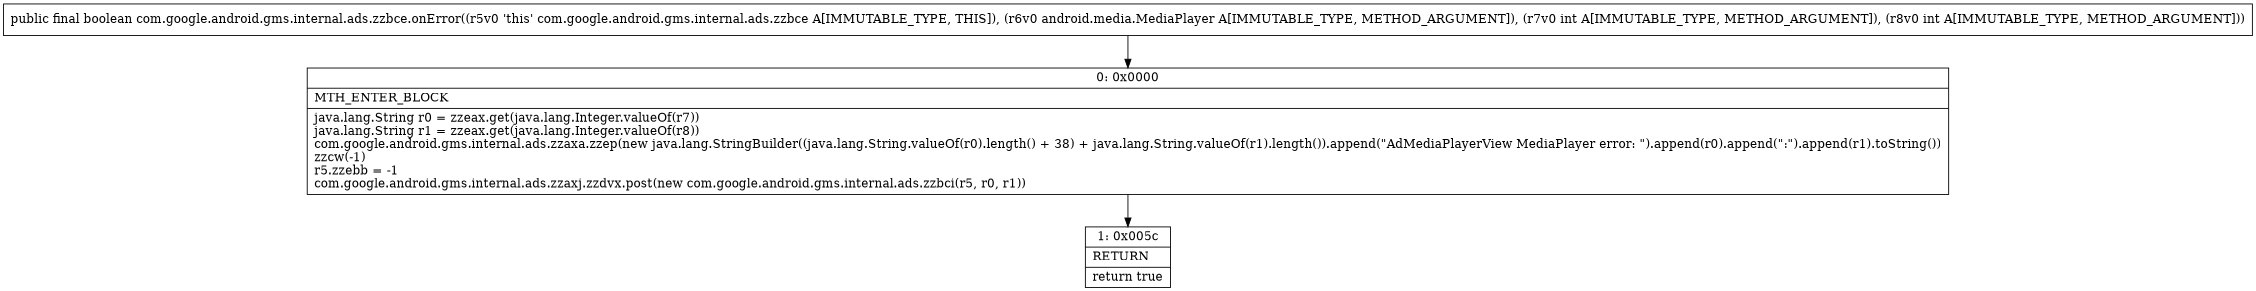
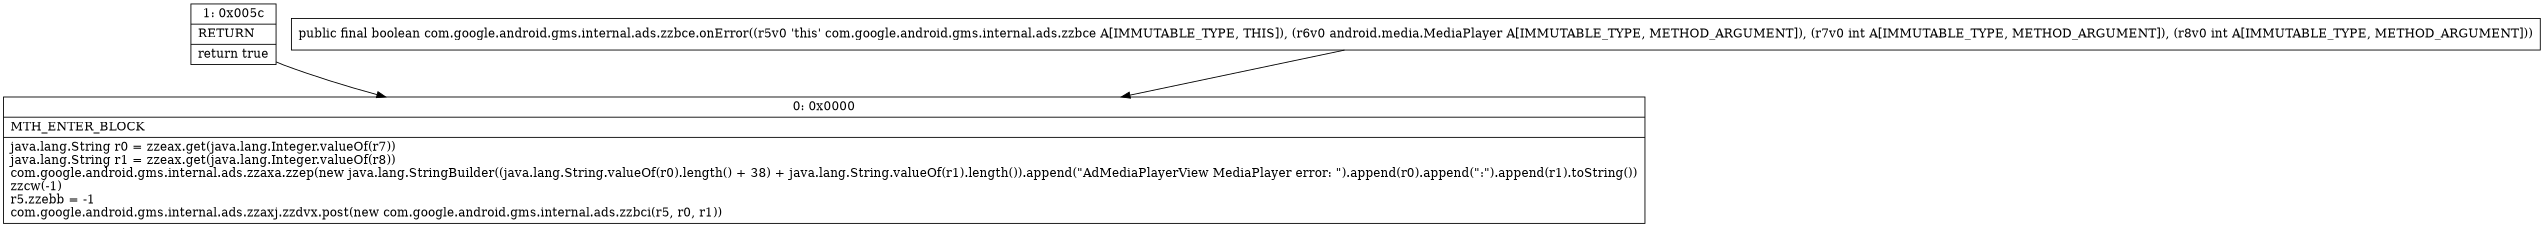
edge "0: 0x0000" -> "1: 0x005c": reversed
